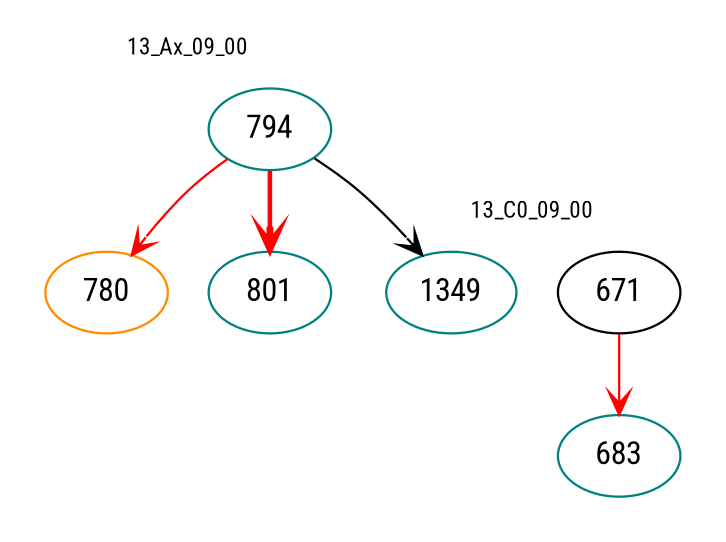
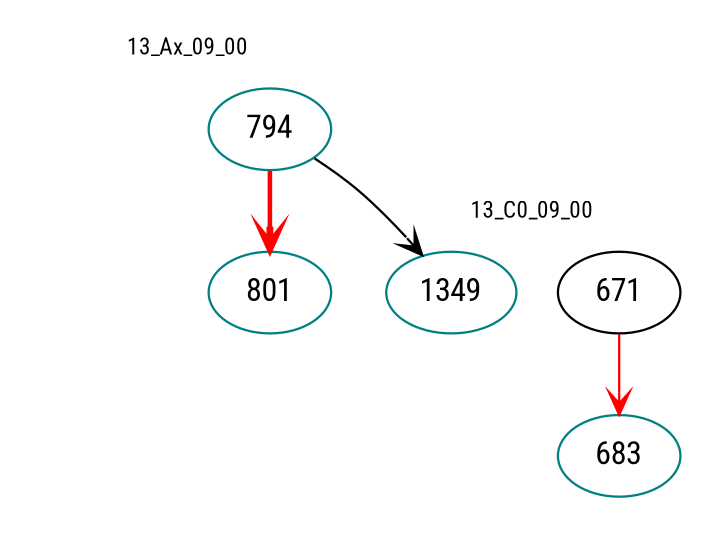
node "780": removed
